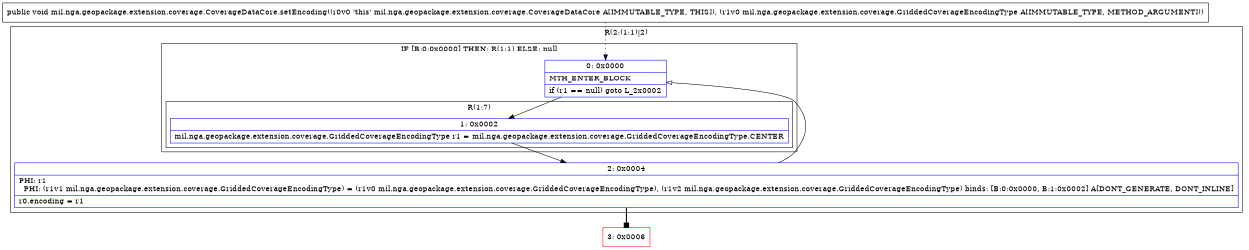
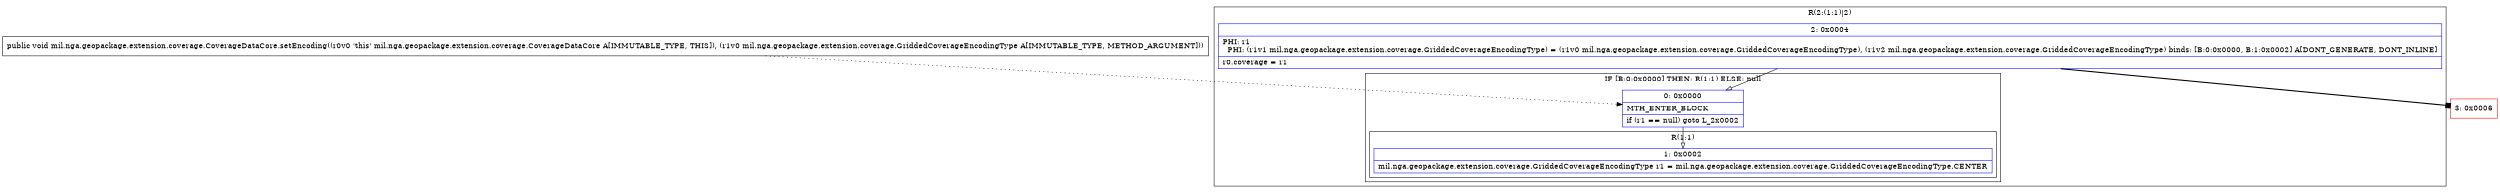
edge "0: 0x0000" -> "1: 0x0002": arrowhead normal -> onormal
cluster "R(1:7)": label "R(1:7)" -> "R(1:1)"
edge "1: 0x0002" -> "2: 0x0004": removed
node "2: 0x0004": text "r0.encoding = r1" -> "r0.coverage = r1"
